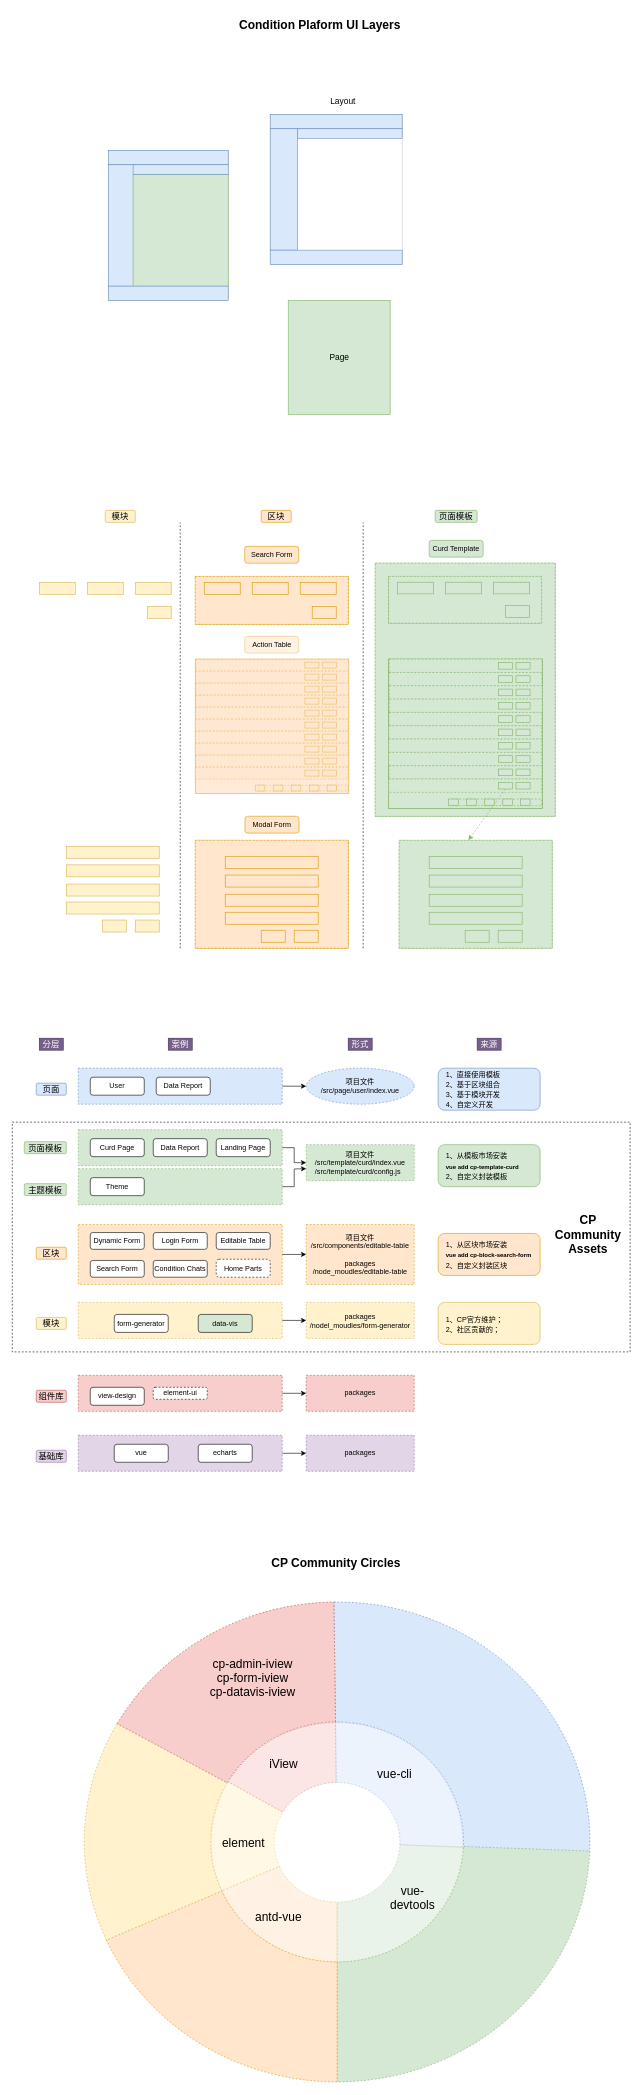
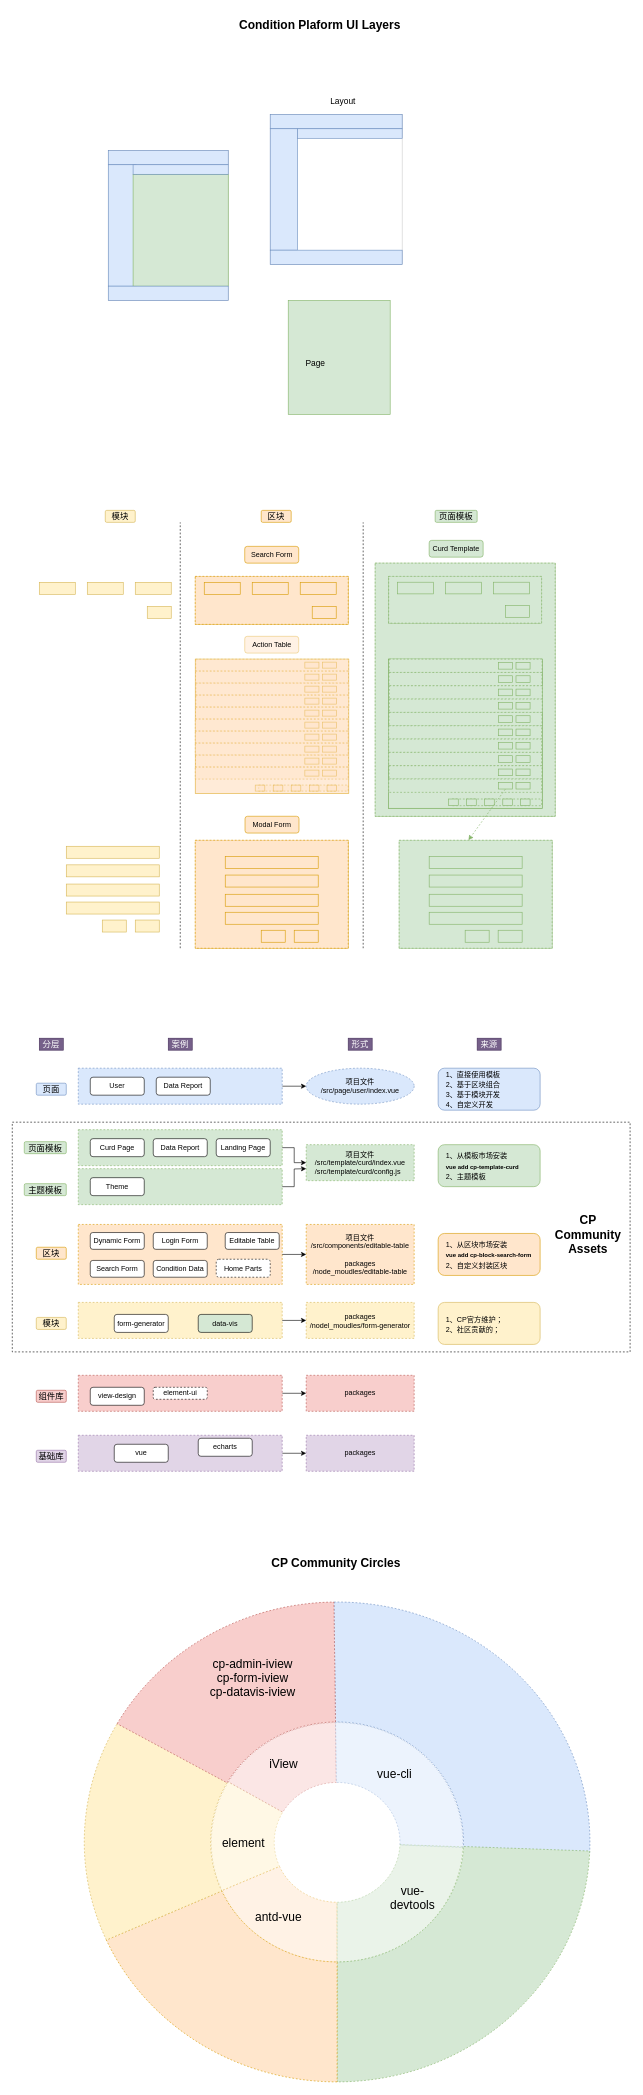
node "Page": moved (339, 357) -> (315, 363)
node "1、从模板市场安装 vue add cp-template-curd 2、自定义封装模板": label "1、从模板市场安装 vue add cp-template-curd 2、自定义封装模板" -> "1、从模板市场安装 vue add cp-template-curd 2、主题模板"
node "Editable Table": moved (243, 1241) -> (252, 1241)
node "Condition Chats": label "Condition Chats" -> "Condition Data"
node "echarts": moved (225, 1454) -> (225, 1448)
